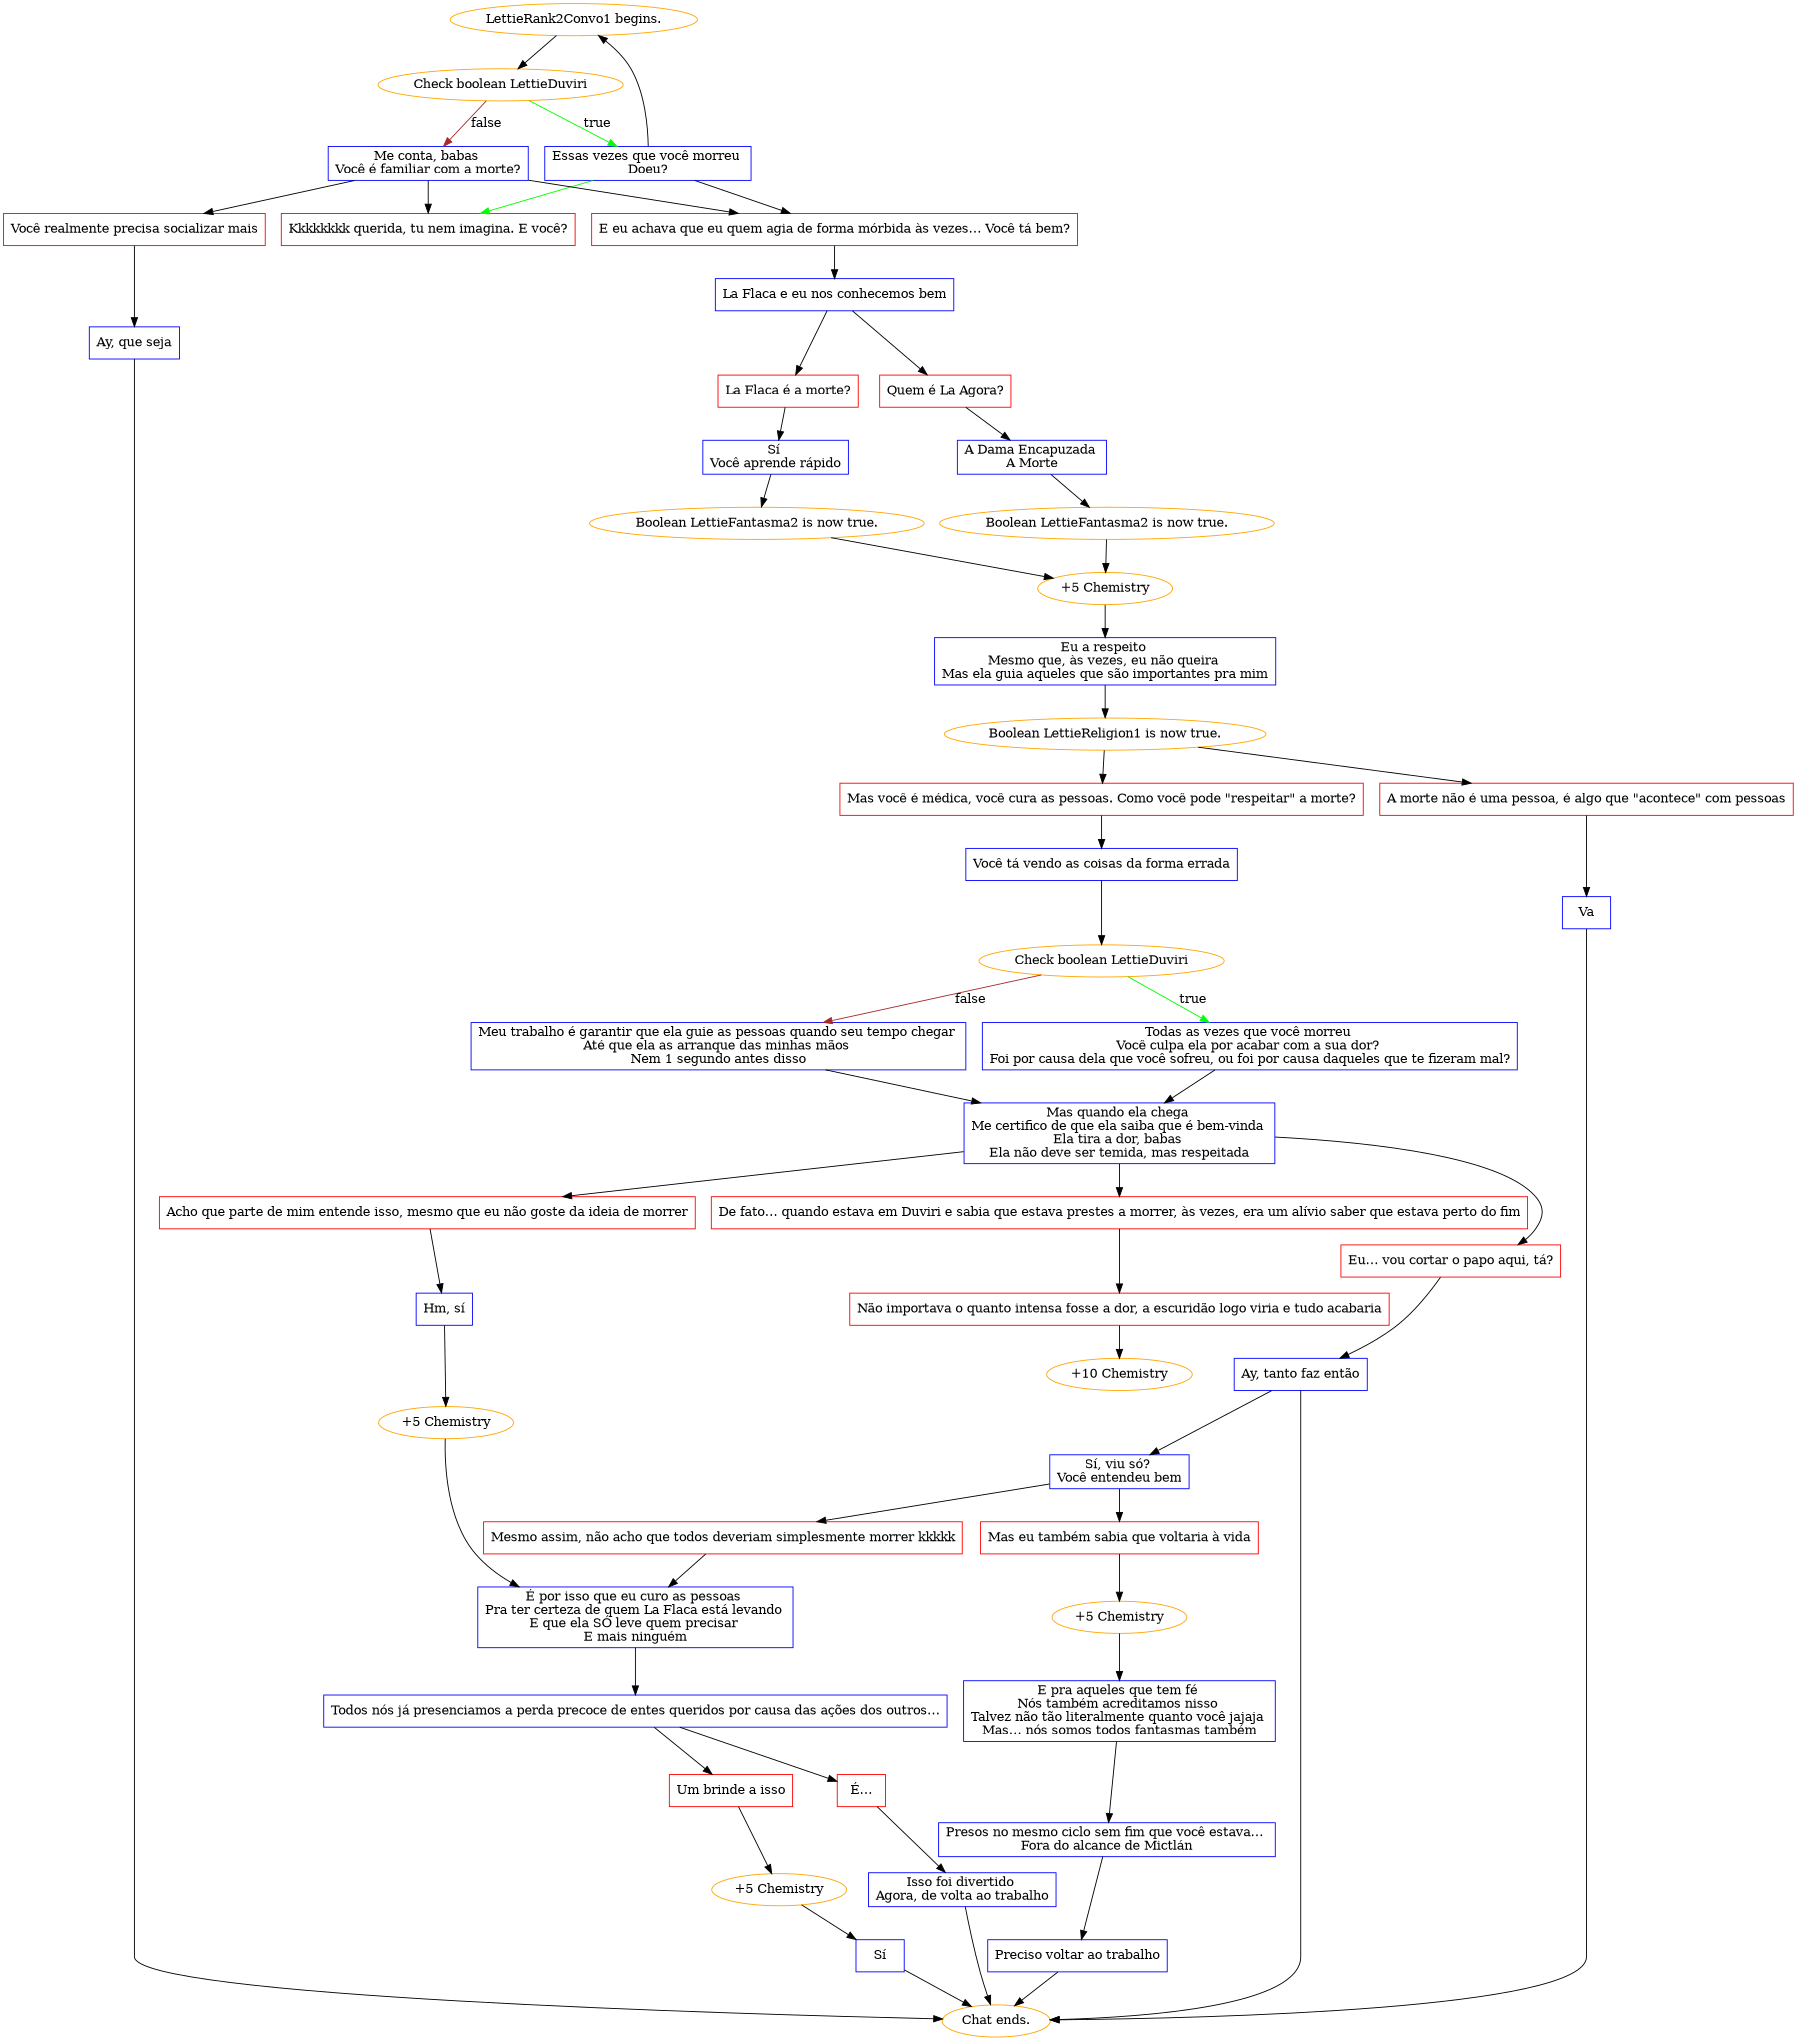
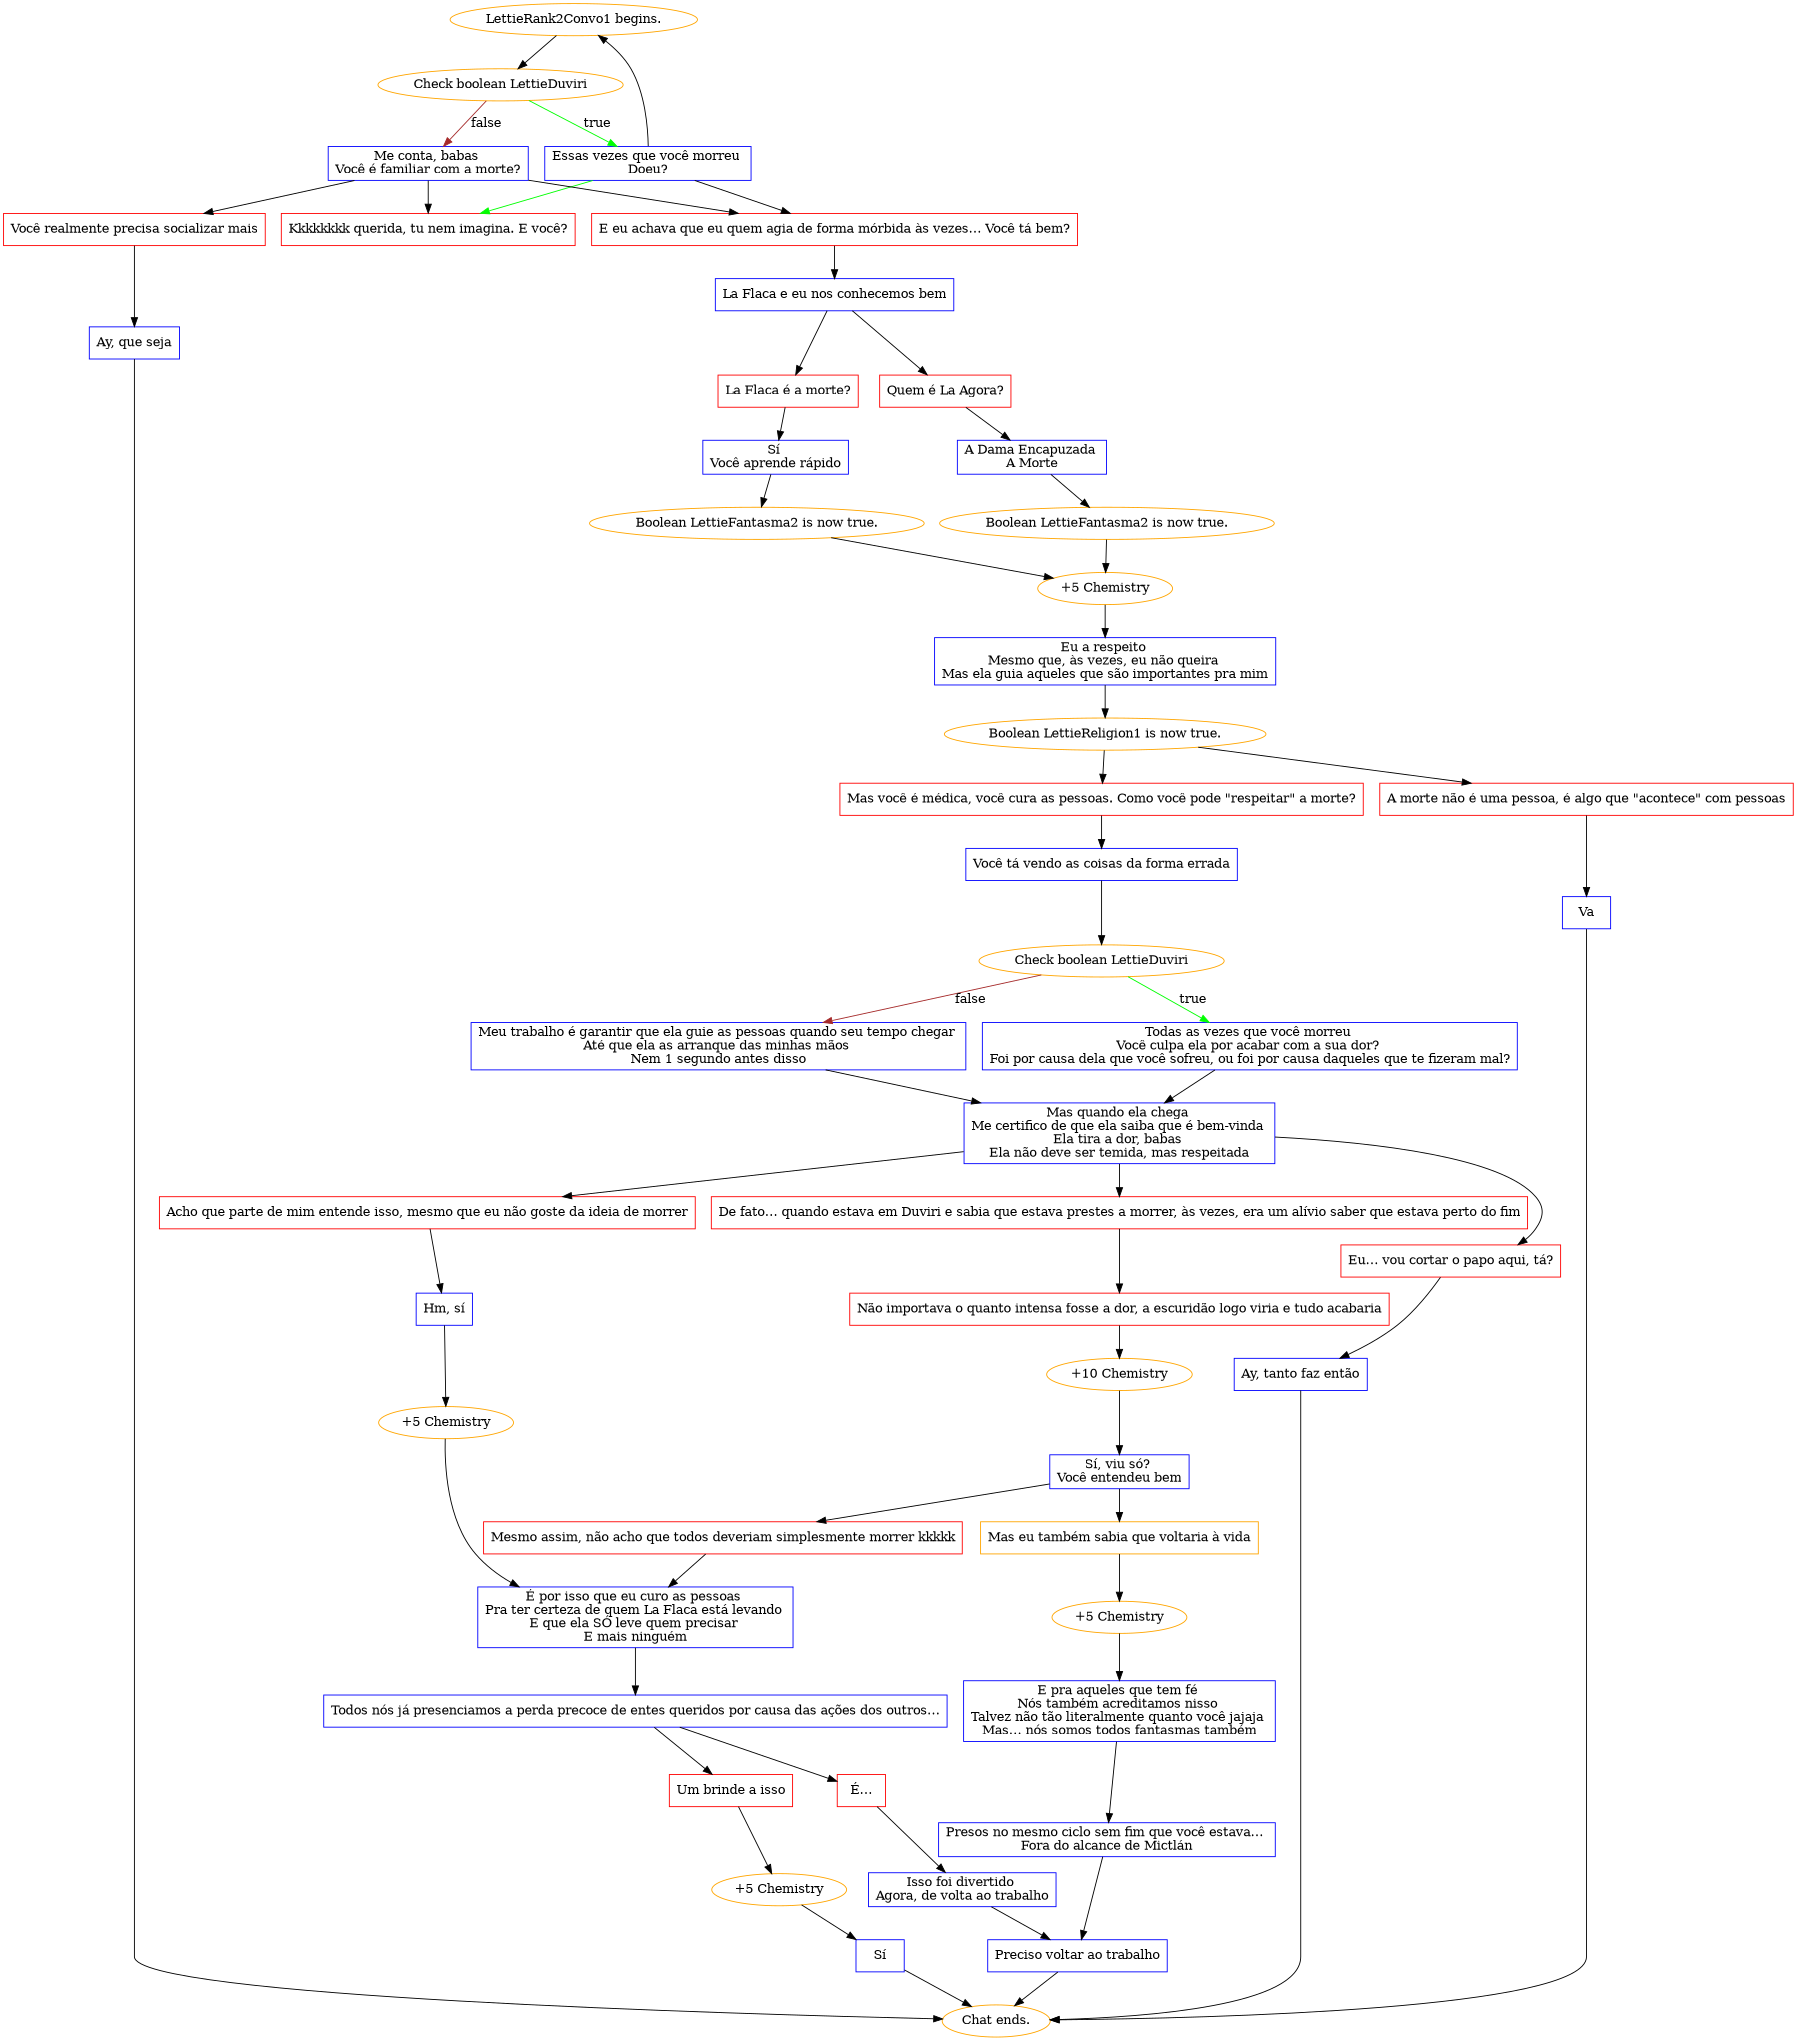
edge "Ay, tanto faz então" -> "Sí, viu só? Você entendeu bem": now "+10 Chemistry" -> "Sí, viu só? Você entendeu bem"
node "Mas eu também sabia que voltaria à vida": color red -> orange
edge "Isso foi divertido Agora, de volta ao trabalho" -> "Chat ends.": now "Isso foi divertido Agora, de volta ao trabalho" -> "Preciso voltar ao trabalho"
